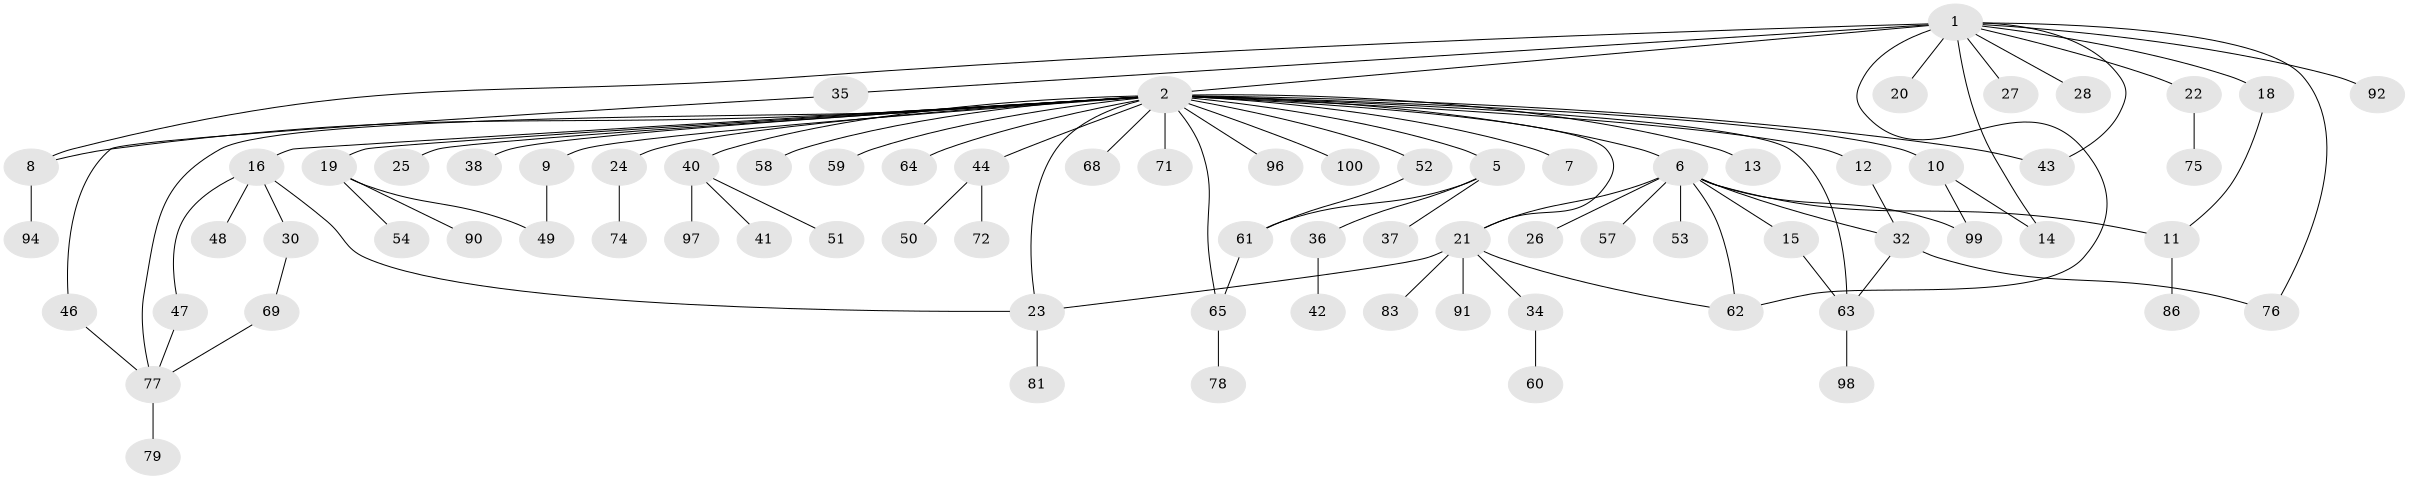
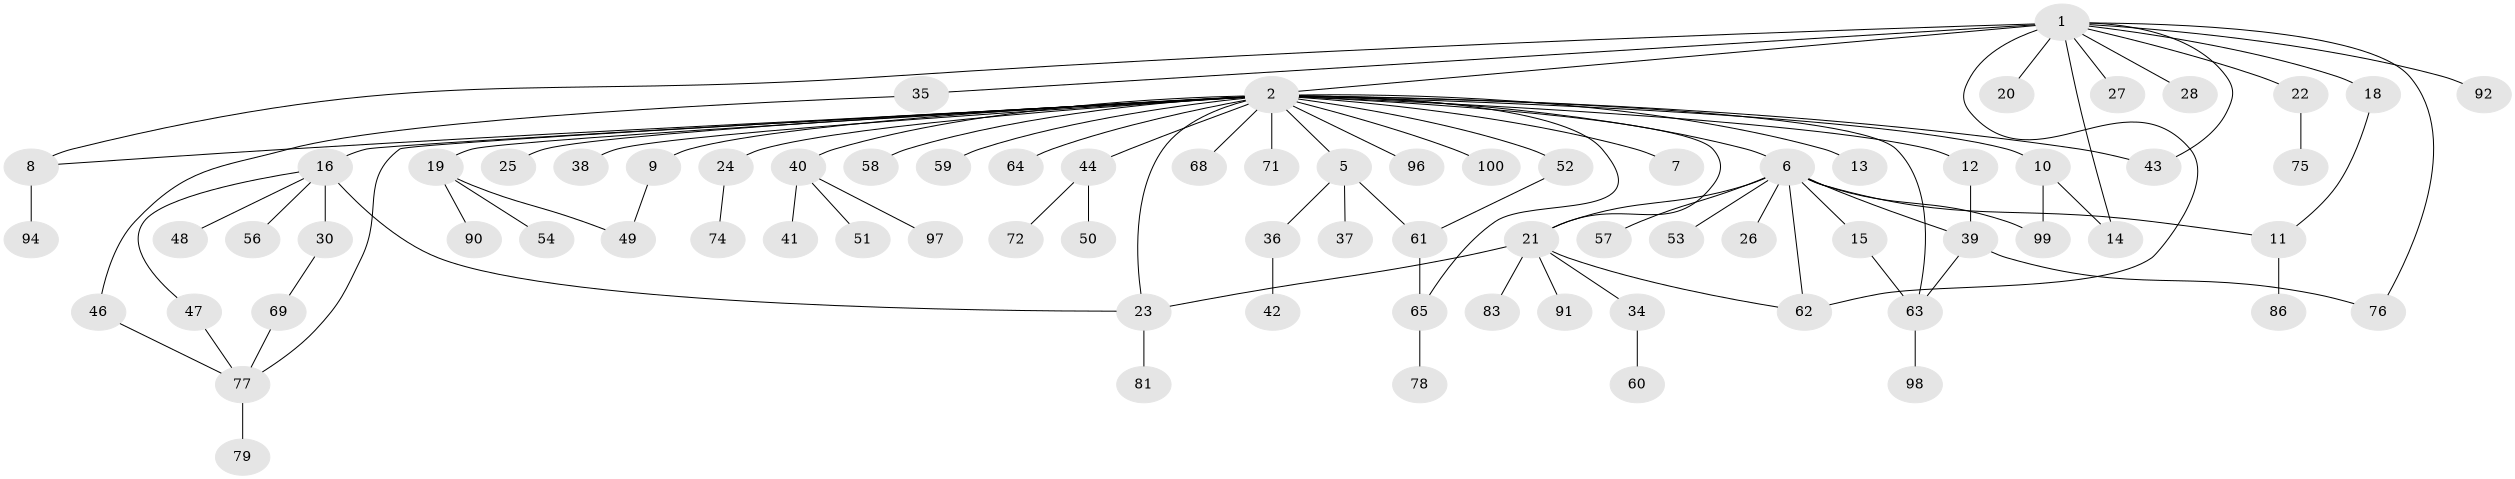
node "56": added
node "32": label "32" -> "39"
